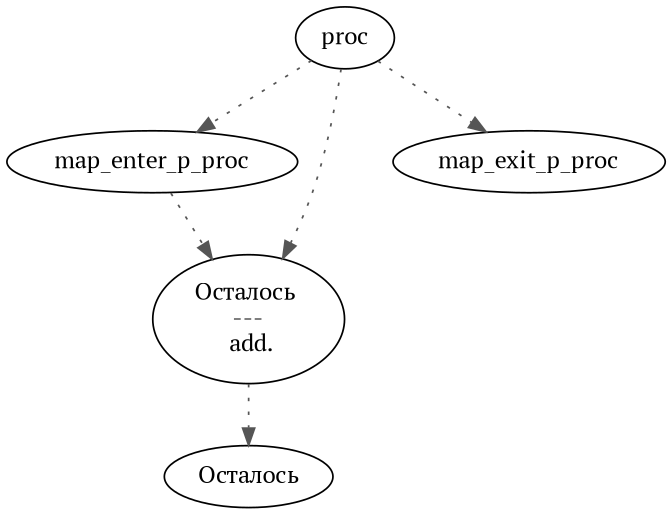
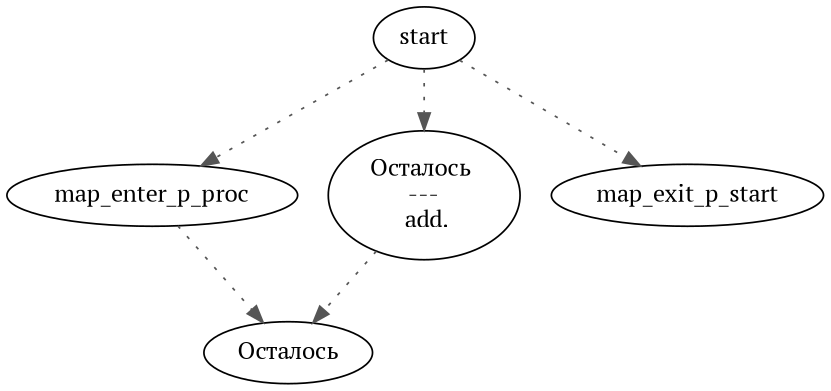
node "proc": label "proc" -> "start"
node "map_exit_p_proc": label "map_exit_p_proc" -> "map_exit_p_start"
edge "map_enter_p_proc" -> "Осталось --- add.": now "map_enter_p_proc" -> "Осталось"
